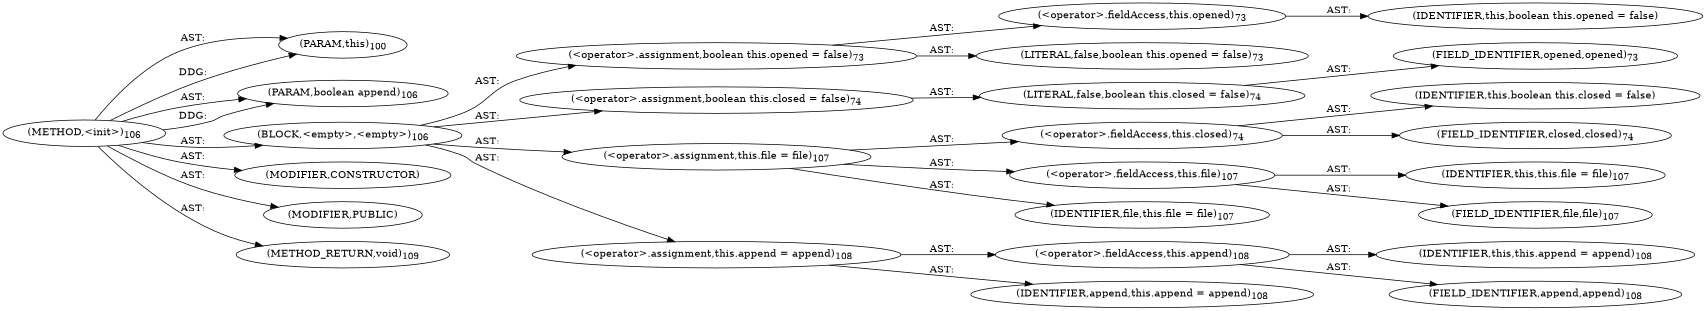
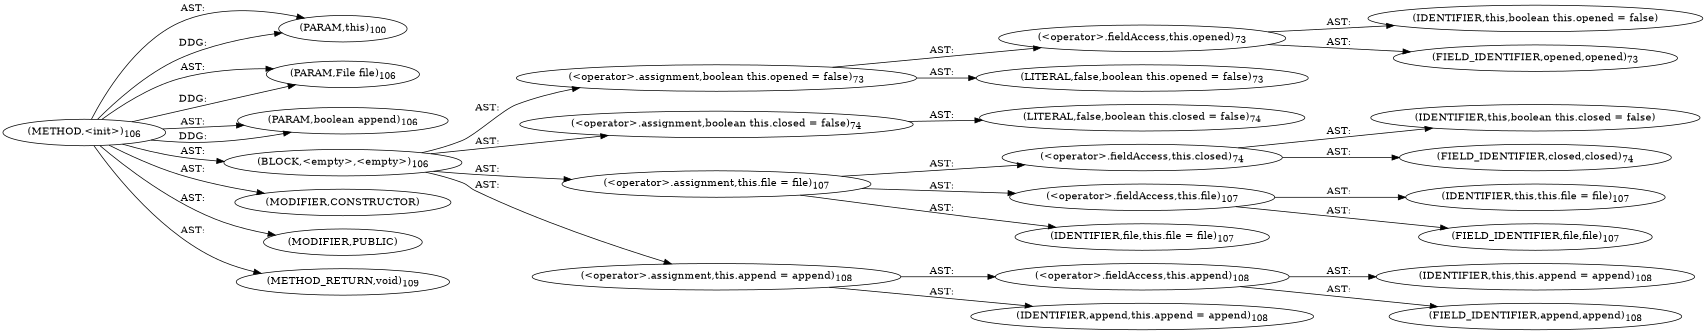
node "(PARAM,File file)": added
edge "(LITERAL,false,boolean this.closed = false)" -> "(FIELD_IDENTIFIER,opened,opened)": now "(<operator>.fieldAccess,this.opened)" -> "(FIELD_IDENTIFIER,opened,opened)"
